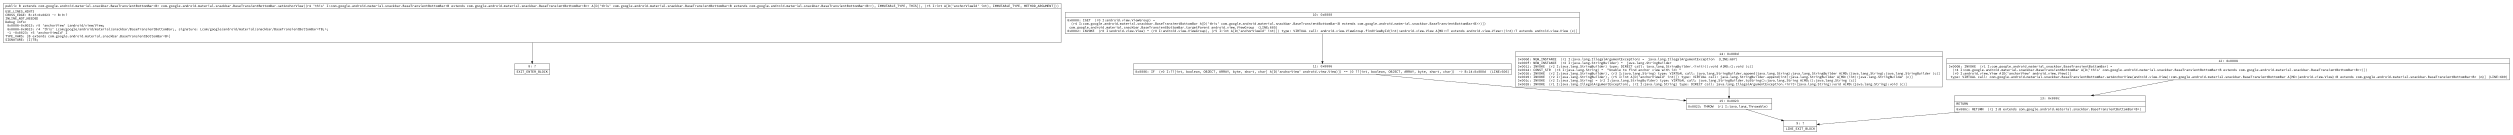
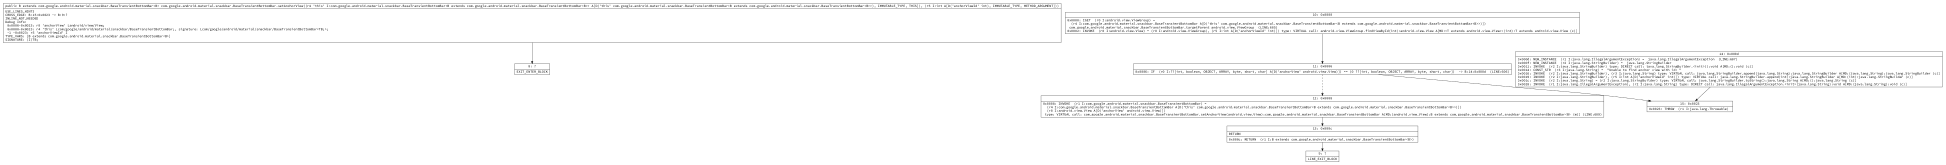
edge "11: 0x0006" -> "12: 0x0008": added
edge "15: 0x0023" -> "9: ?": removed
